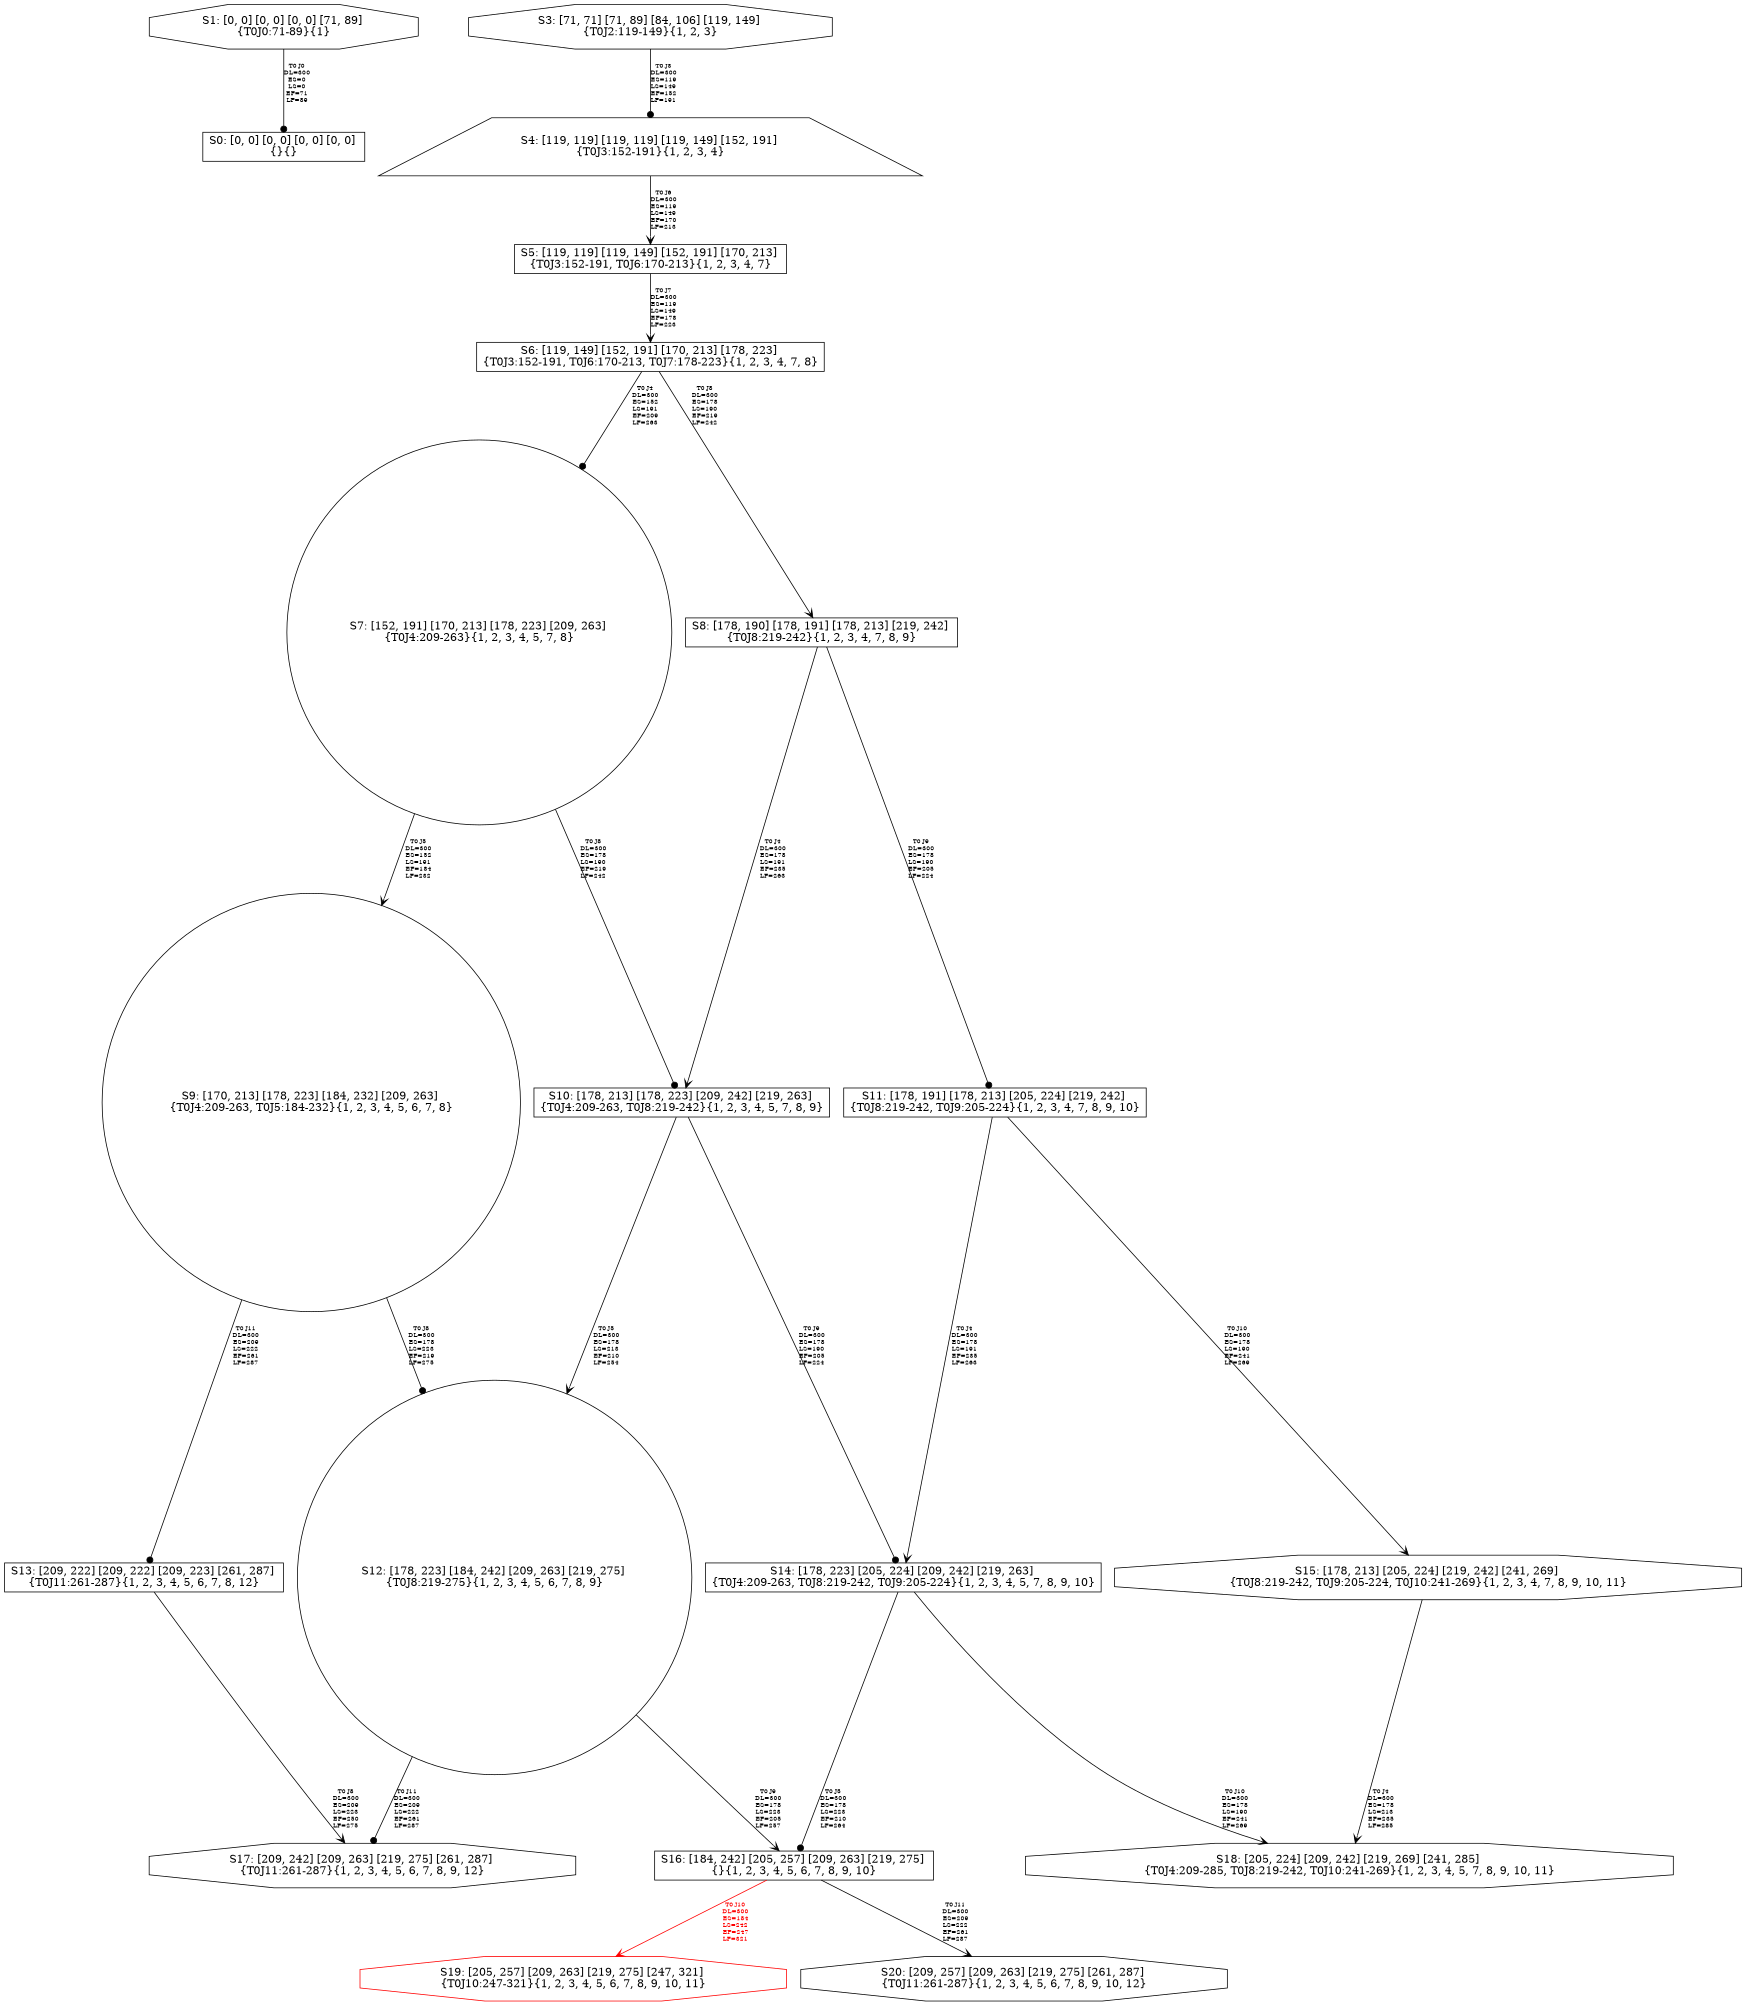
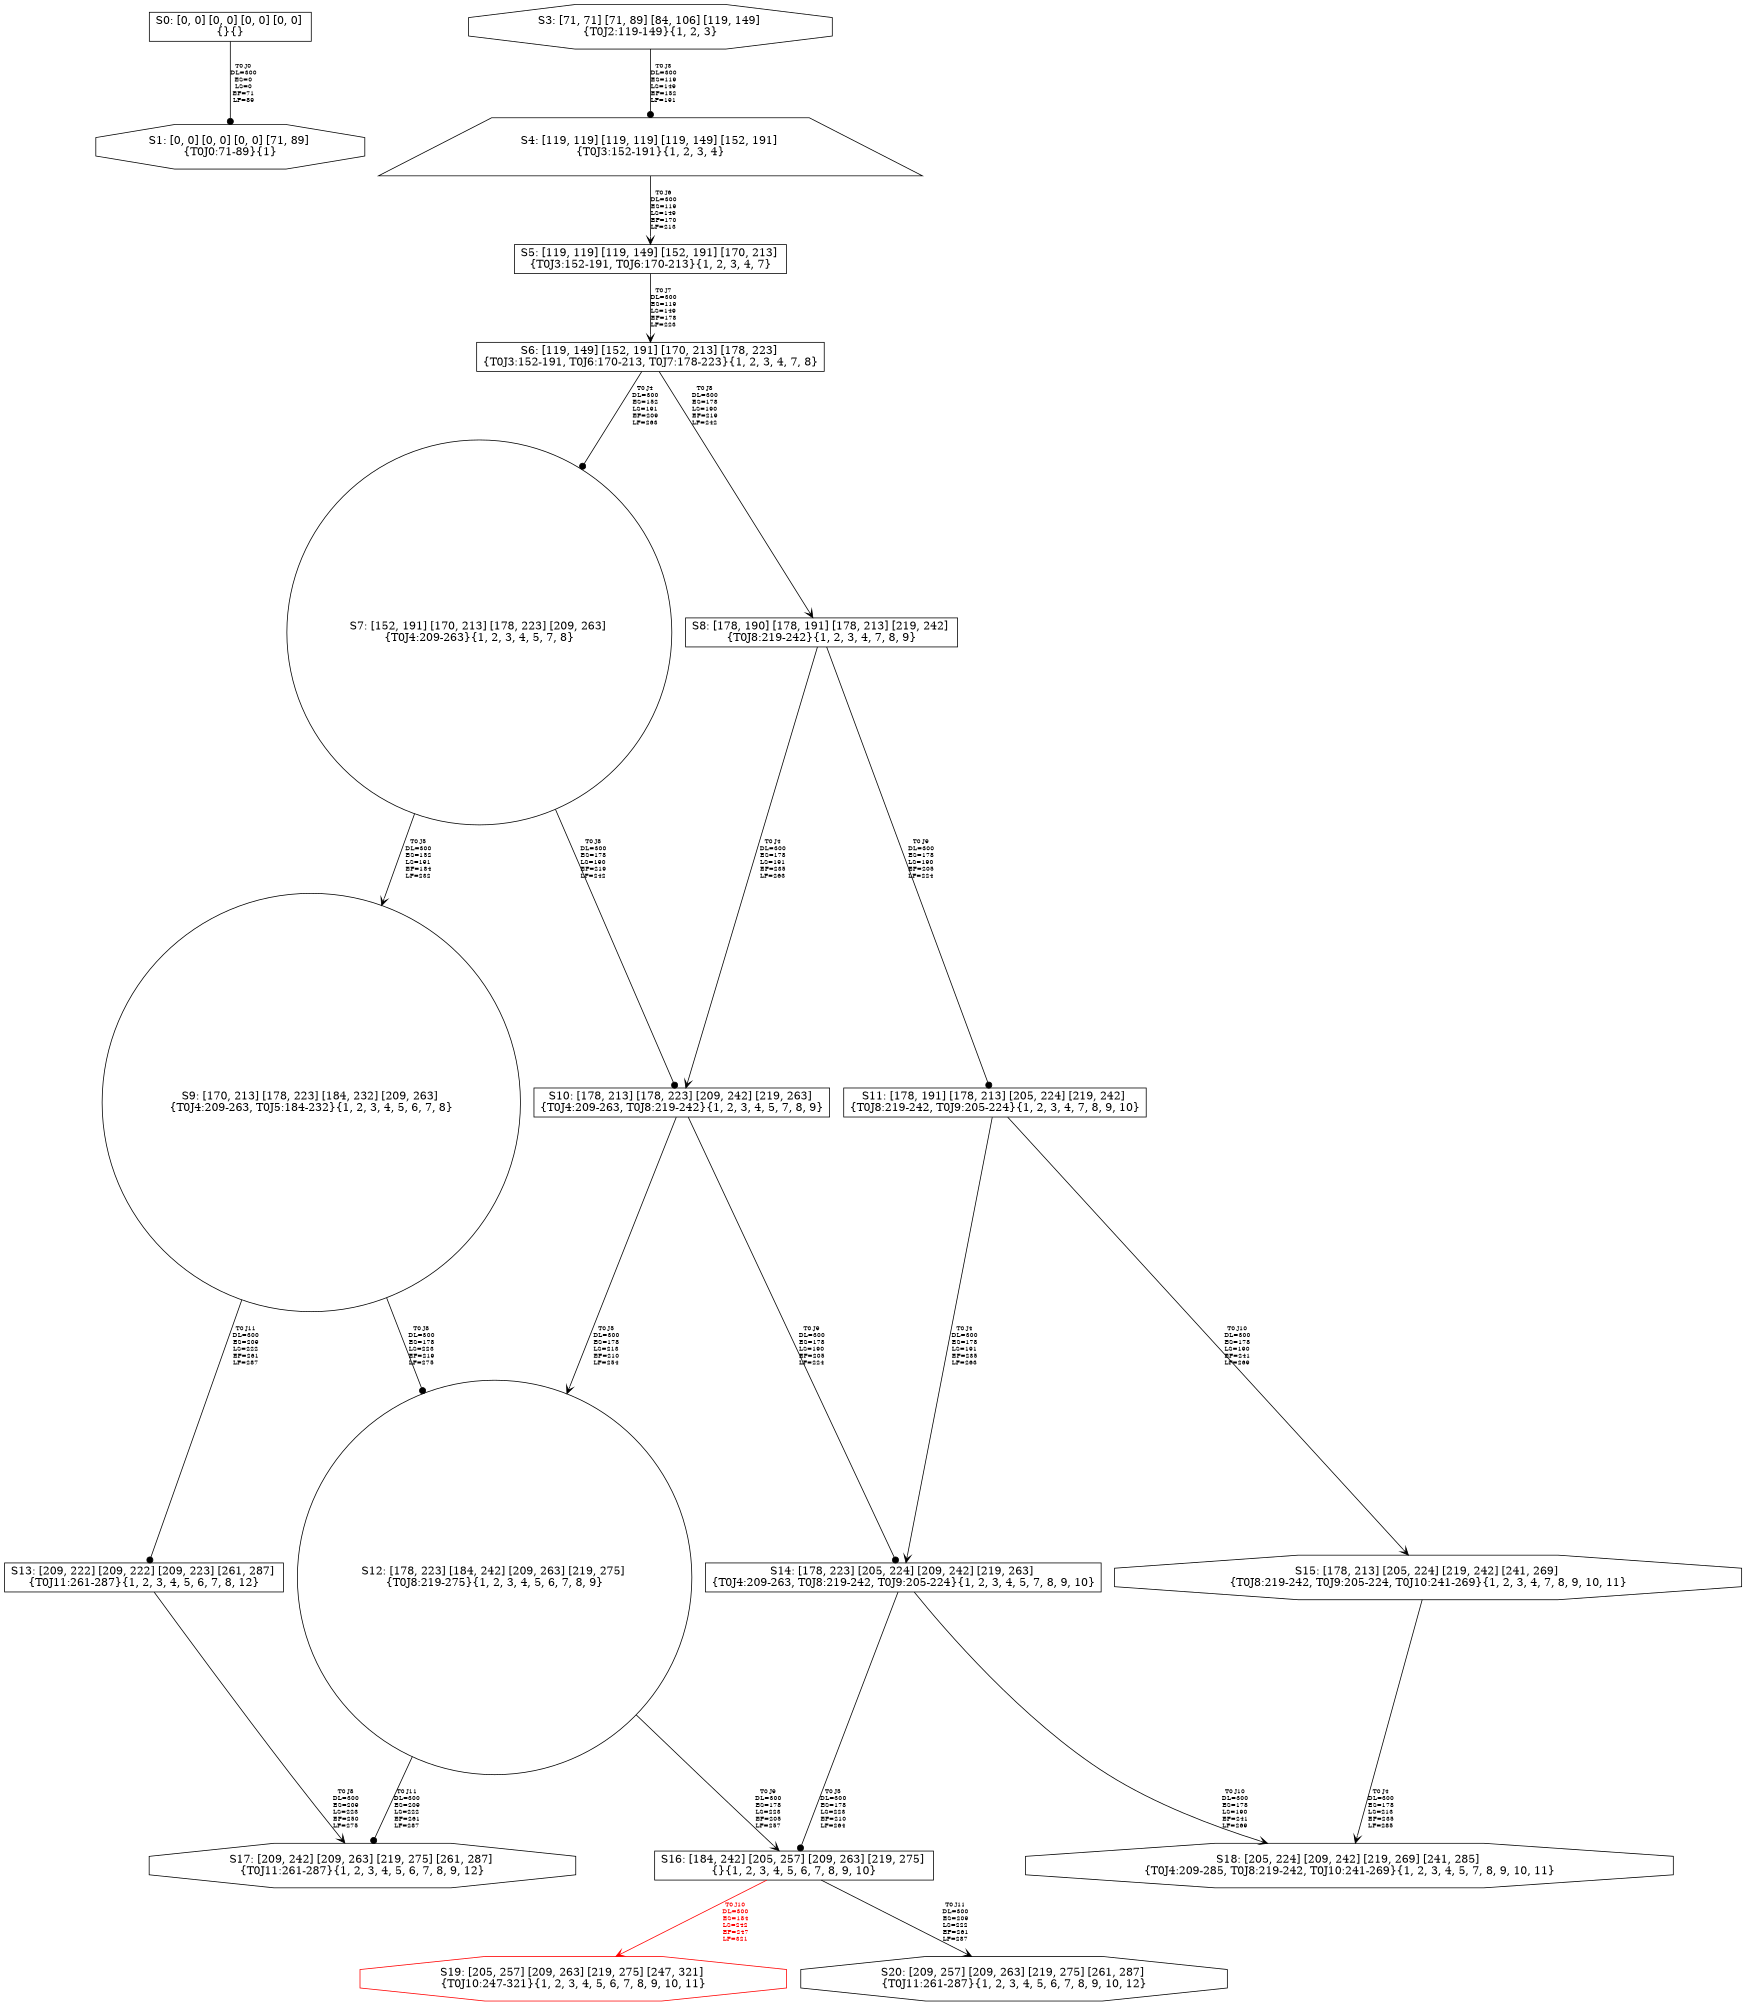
edge "S1: [0, 0] [0, 0] [0, 0] [71, 89] {T0J0:71-89}{1}" -> "S0: [0, 0] [0, 0] [0, 0] [0, 0] {}{}": reversed
